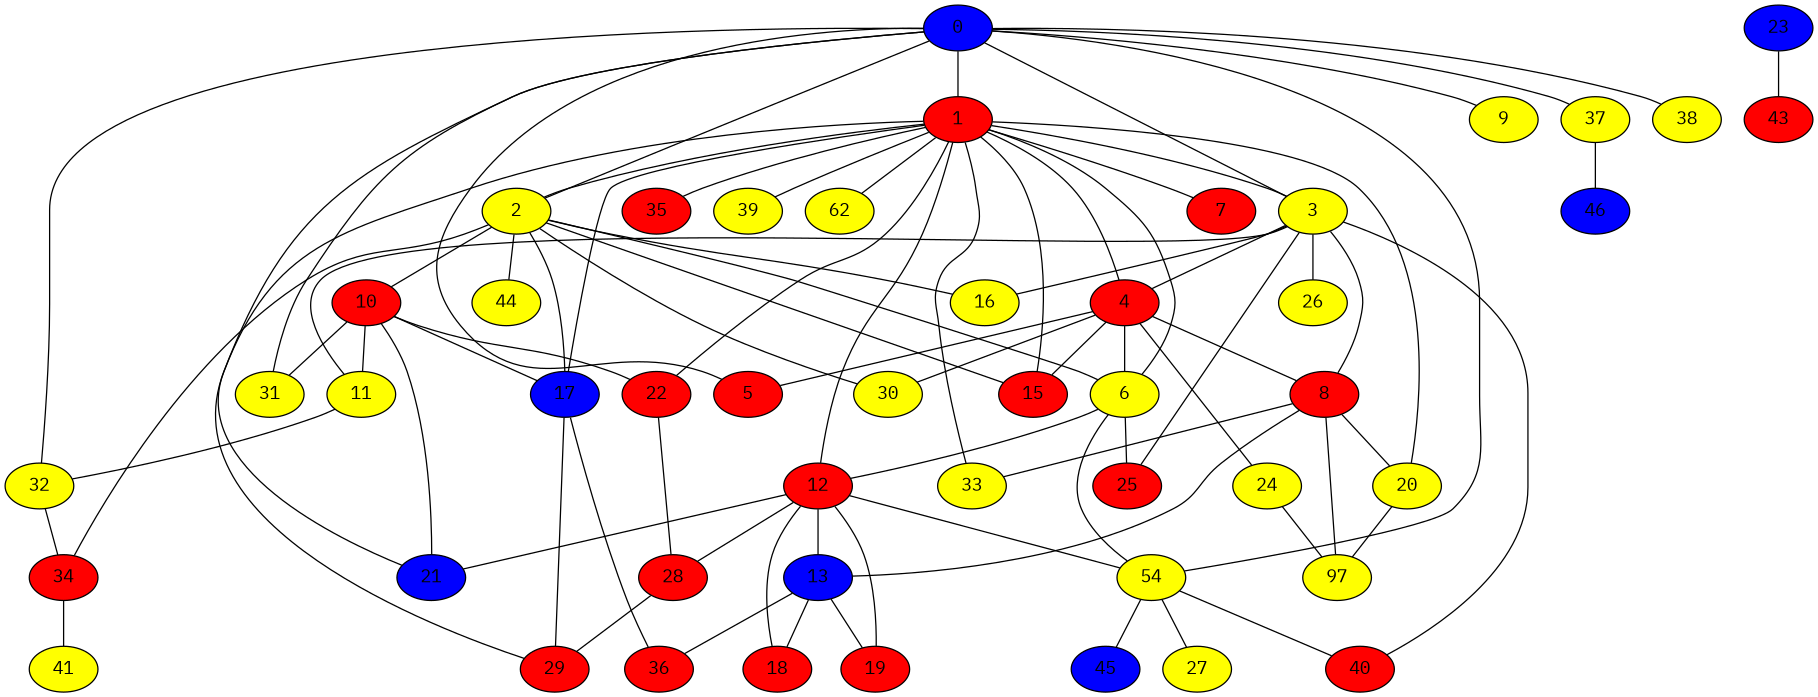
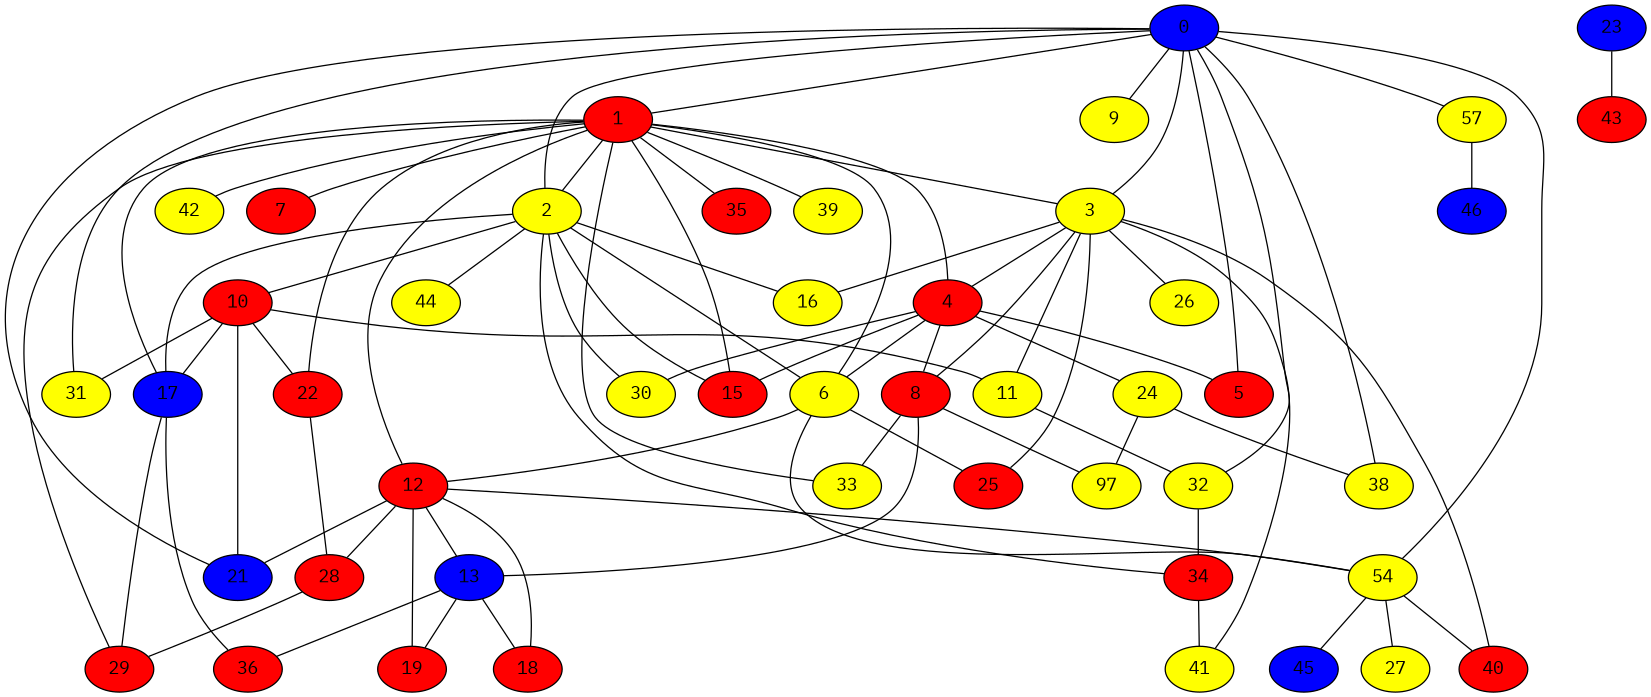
node "37": label "37" -> "57"
node "62": label "62" -> "42"
edge "3" -- "41": added
edge "24" -- "38": added
node "20": removed
